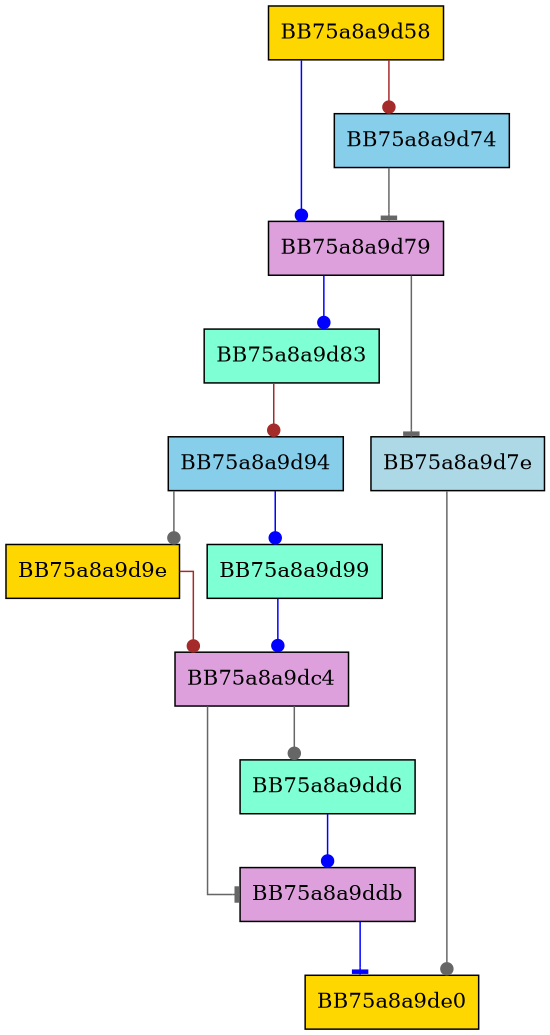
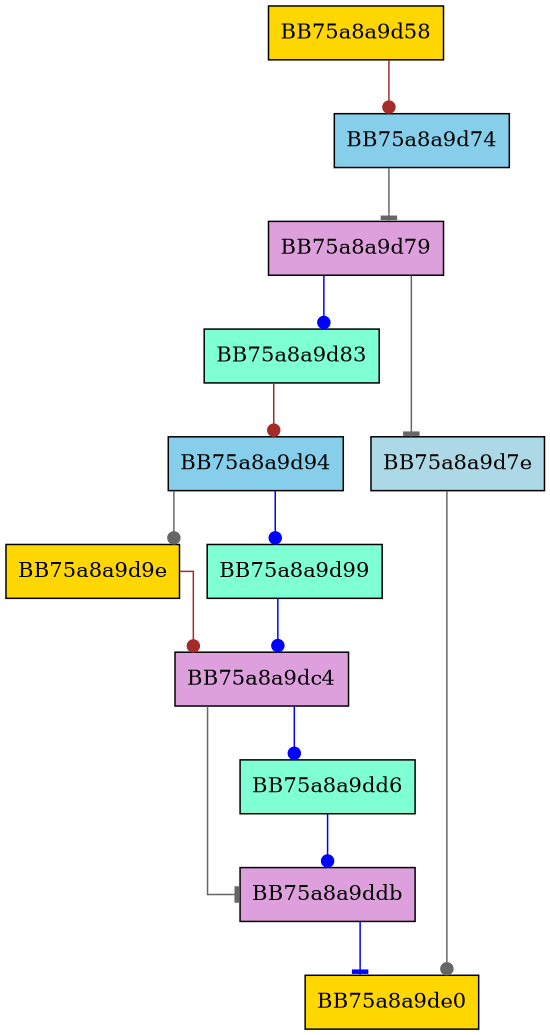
edge "BB75a8a9d58" -> "BB75a8a9d79": removed
edge "BB75a8a9dc4" -> "BB75a8a9dd6": color gray40 -> blue
